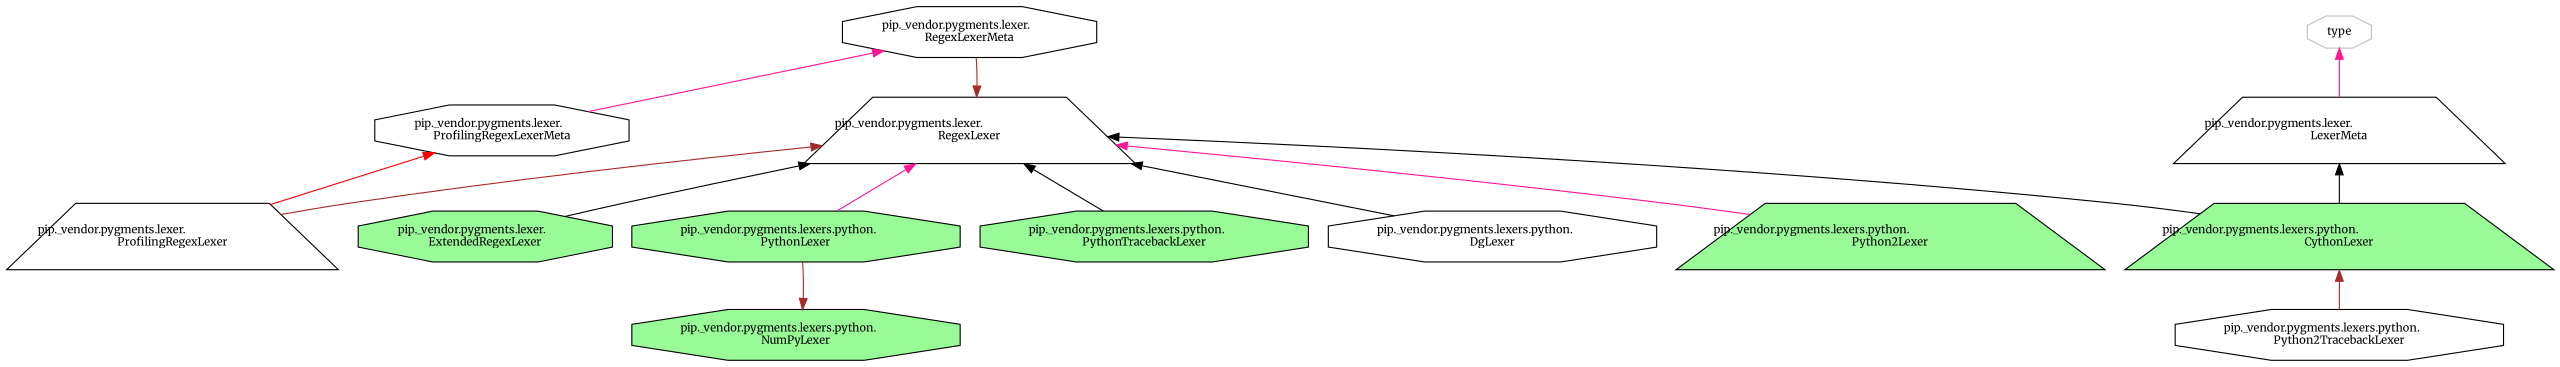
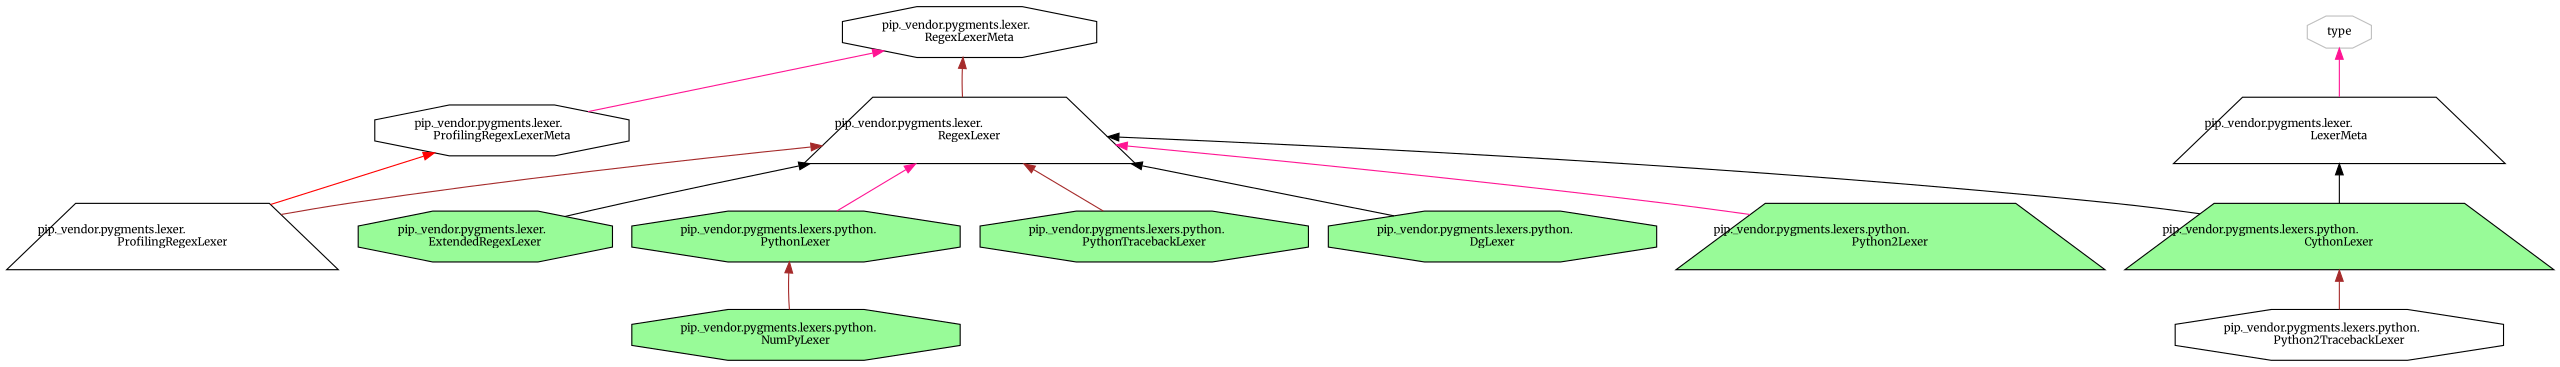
edge "pip._vendor.pygments.lexer. RegexLexerMeta" -> "pip._vendor.pygments.lexer. RegexLexer": reversed
edge "pip._vendor.pygments.lexers.python. PythonTracebackLexer" -> "pip._vendor.pygments.lexer. RegexLexer": color black -> brown
node "pip._vendor.pygments.lexers.python. DgLexer": fillcolor white -> palegreen
edge "pip._vendor.pygments.lexers.python. PythonLexer" -> "pip._vendor.pygments.lexers.python. NumPyLexer": reversed
